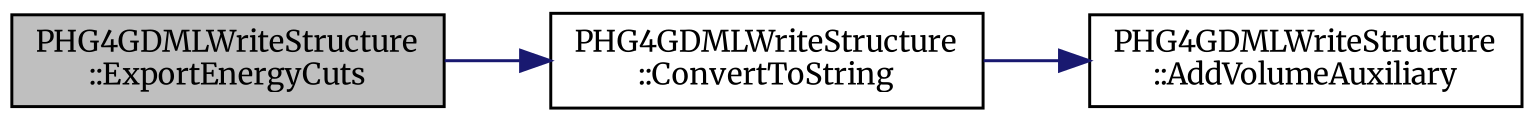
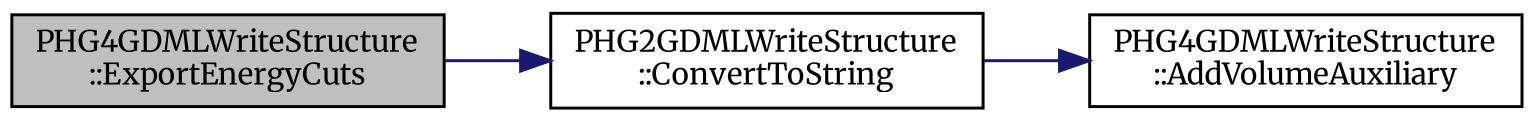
node "PHG4GDMLWriteStructure ::ConvertToString": label "PHG4GDMLWriteStructure ::ConvertToString" -> "PHG2GDMLWriteStructure ::ConvertToString"
